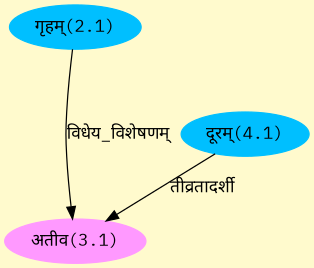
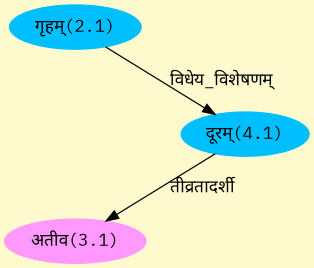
edge "गृहम्(2.1)" -> "अतीव(3.1)": now "गृहम्(2.1)" -> "दूरम्(4.1)"
